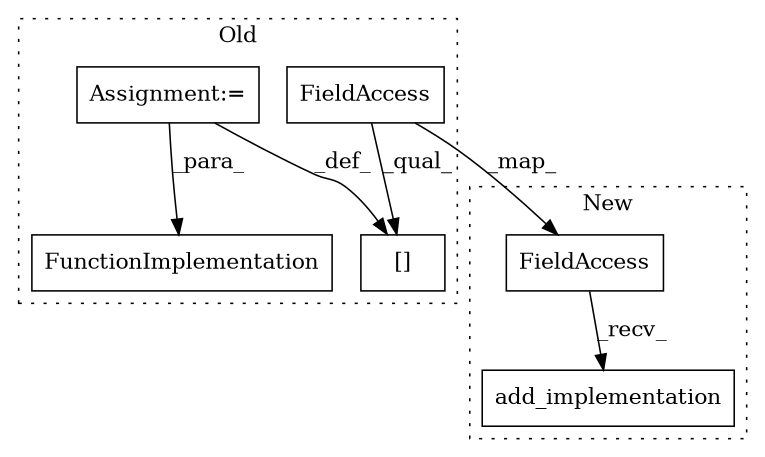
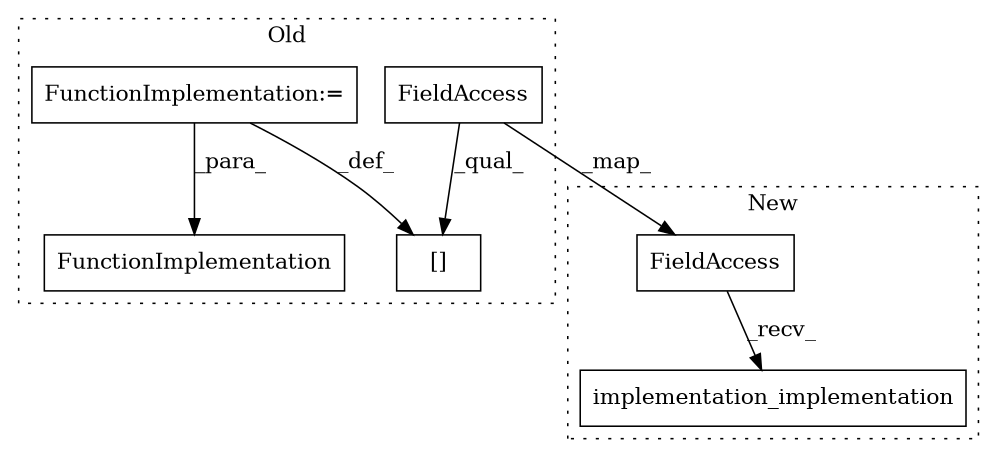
node "Assignment:=": label "Assignment:=" -> "FunctionImplementation:="
node "add_implementation": label "add_implementation" -> "implementation_implementation"
